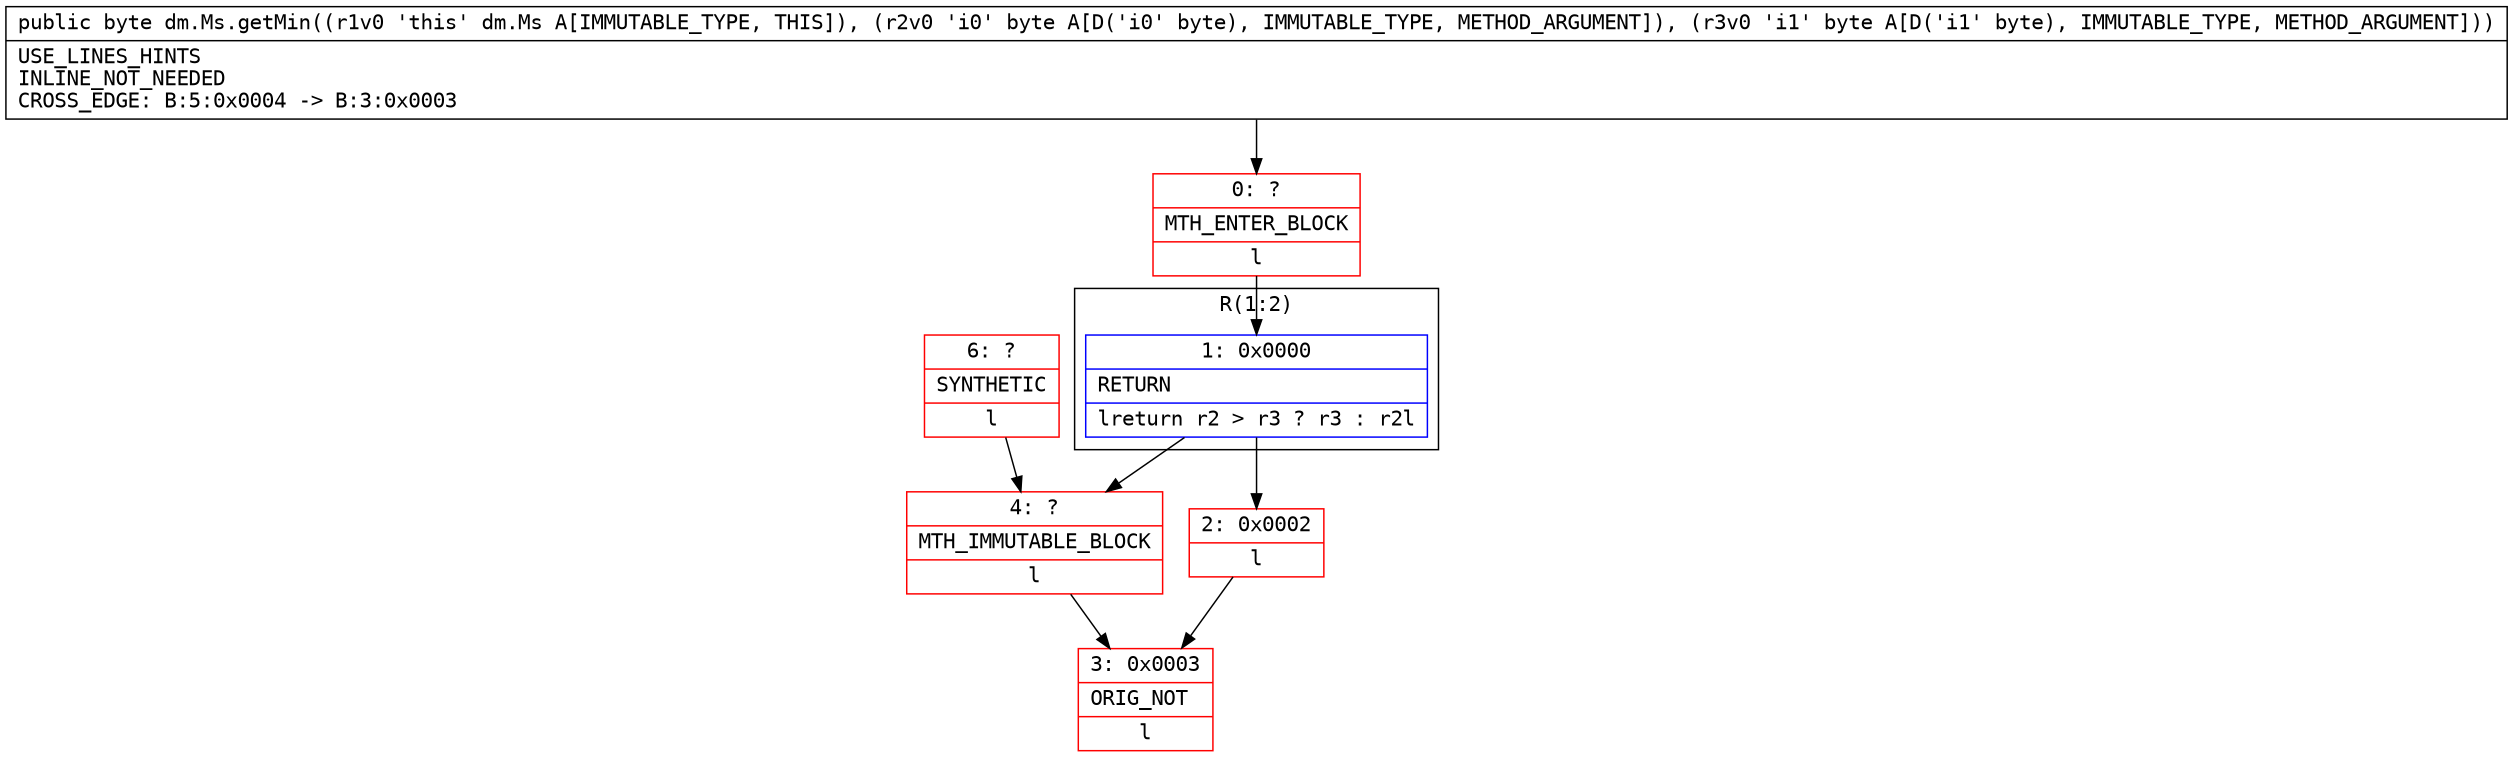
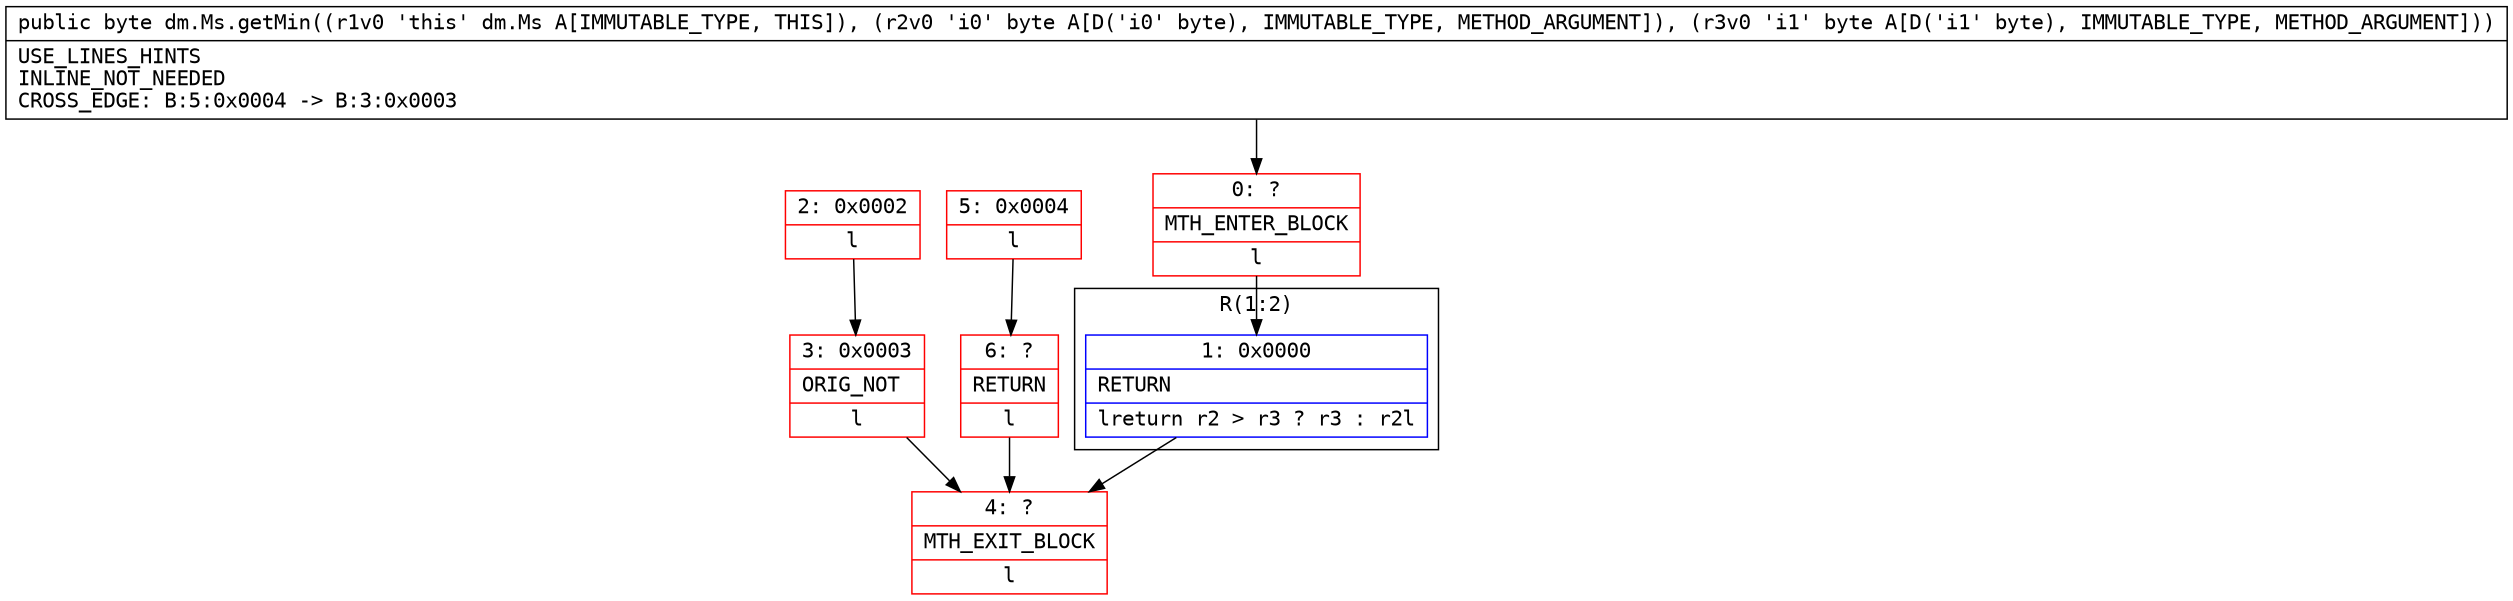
node "5: 0x0004": added
node "6: ?": text "SYNTHETIC" -> "RETURN"
edge "1: 0x0000" -> "2: 0x0002": removed
node "4: ?": text "MTH_IMMUTABLE_BLOCK" -> "MTH_EXIT_BLOCK"
edge "4: ?" -> "3: 0x0003": reversed
